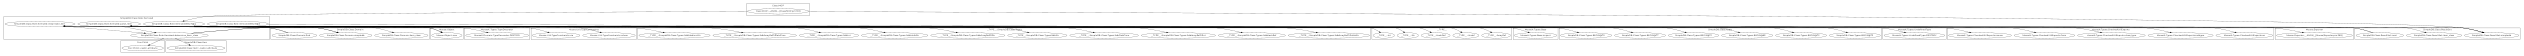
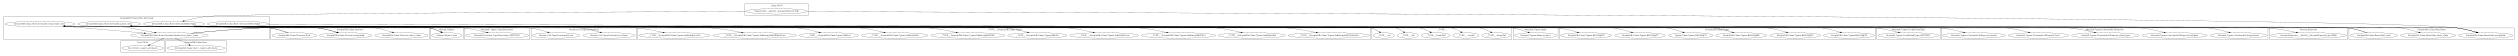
node "SimpleDB::Class::Types::BEGIN@71": label "SimpleDB::Class::Types::BEGIN@71" -> "Types::Class::Types::BEGIN@71"
